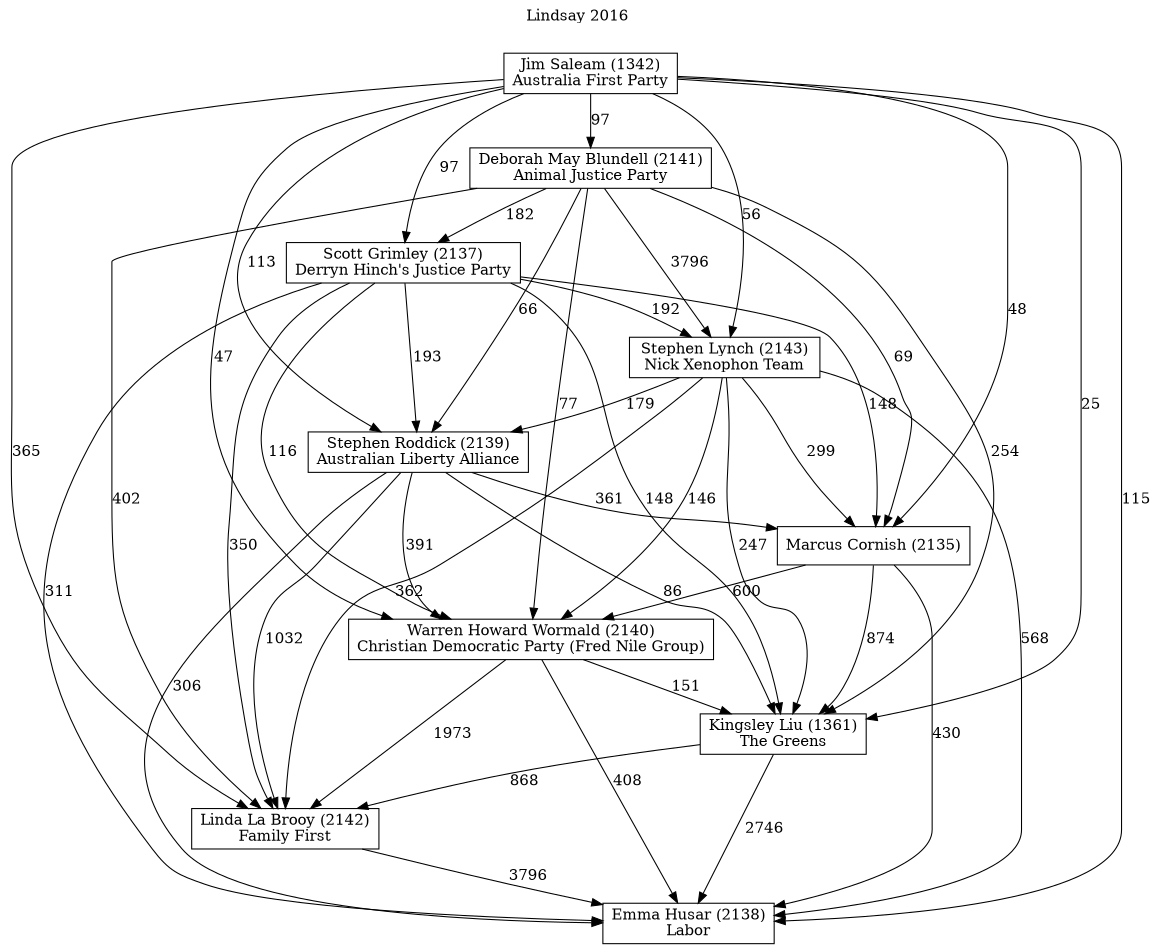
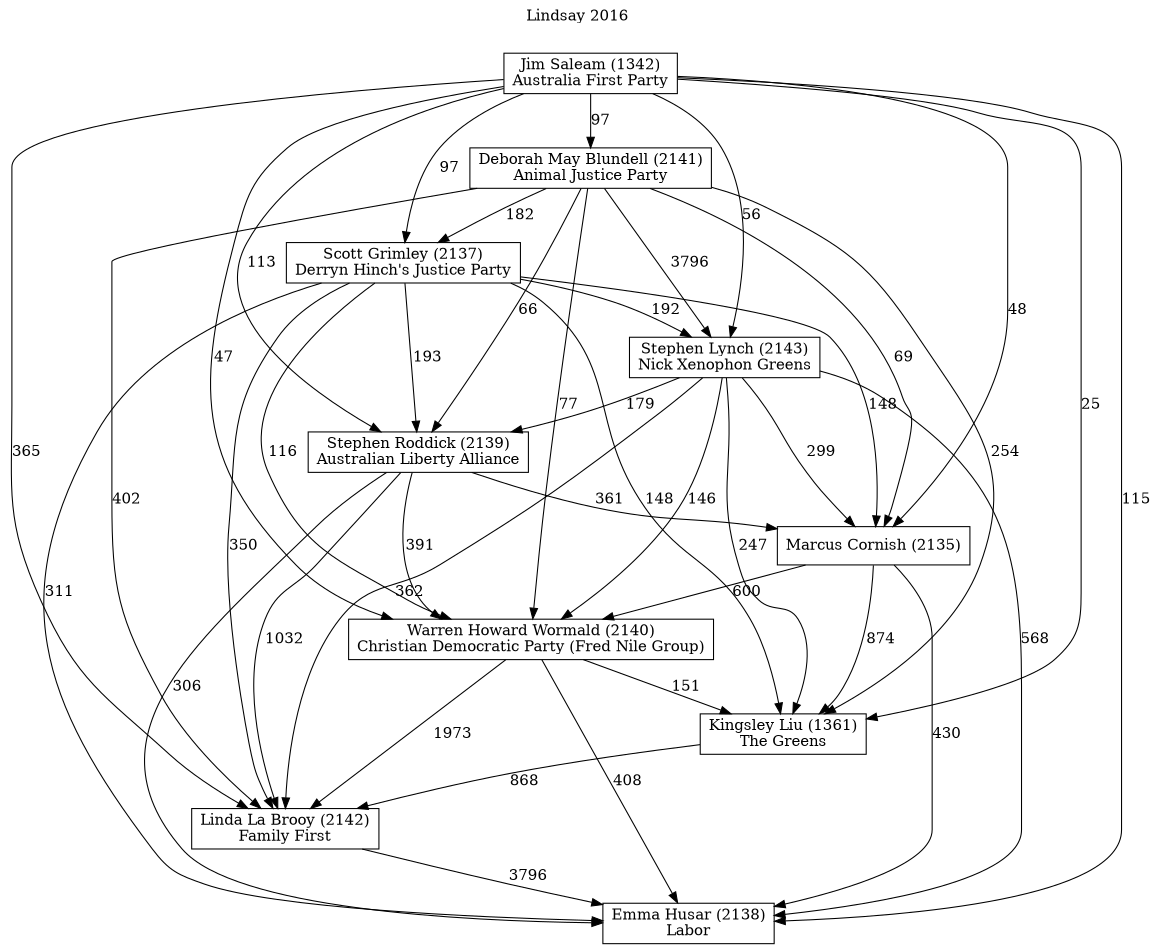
node "Stephen Lynch (2143) Nick Xenophon Team": label "Stephen Lynch (2143) Nick Xenophon Team" -> "Stephen Lynch (2143) Nick Xenophon Greens"
edge "Stephen Roddick (2139) Australian Liberty Alliance" -> "Kingsley Liu (1361) The Greens": removed, label "86"
edge "Kingsley Liu (1361) The Greens" -> "Emma Husar (2138) Labor": removed, label "2746"
